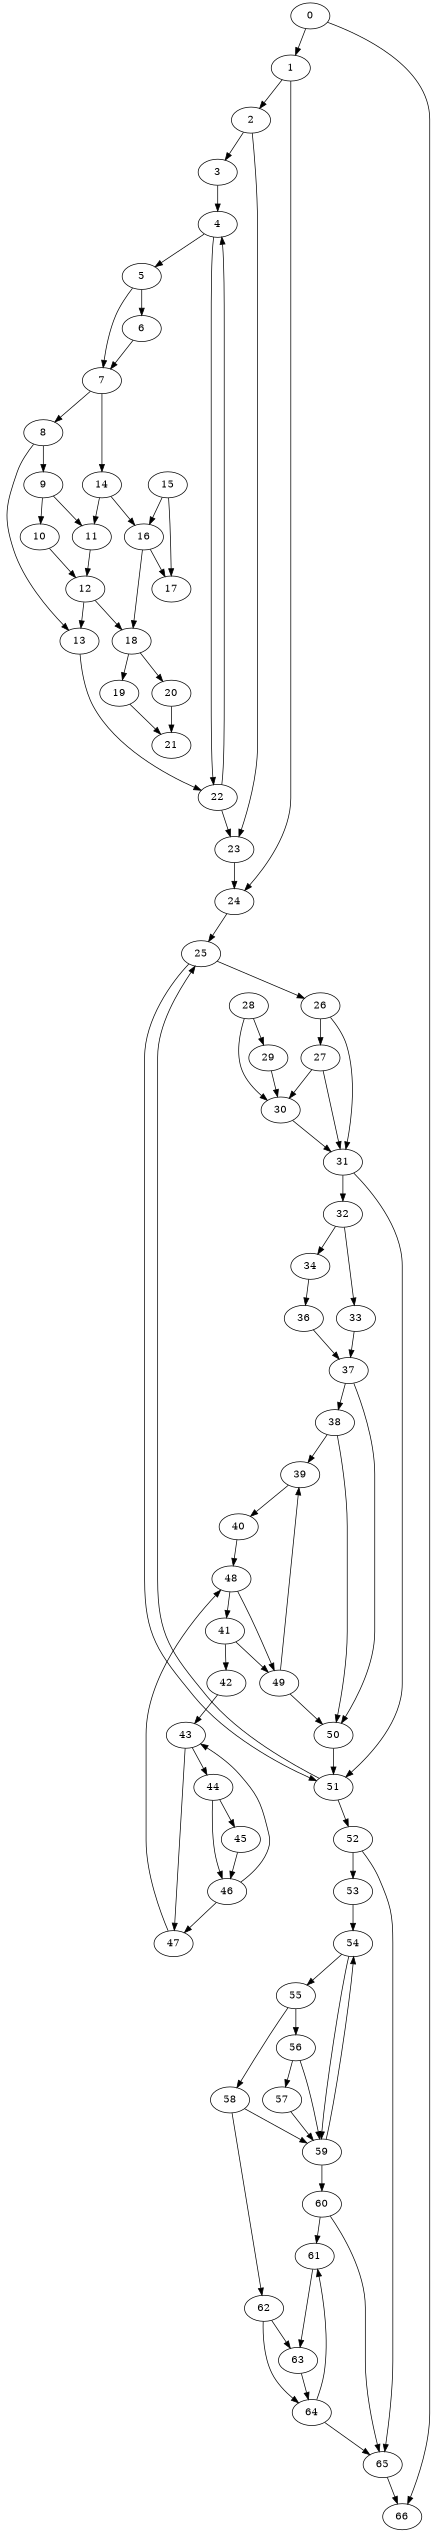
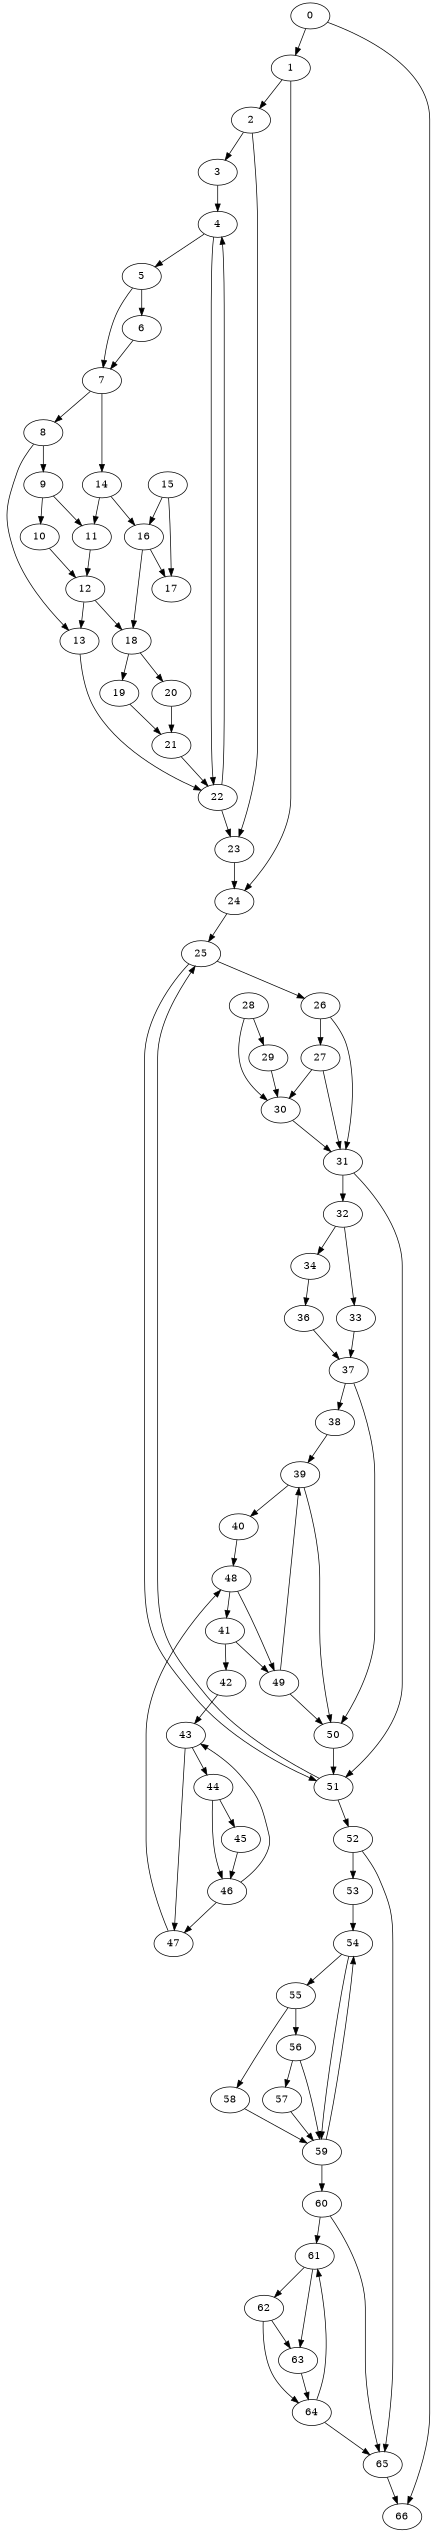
edge "21" -> "22": added
edge "38" -> "50": now "39" -> "50"
edge "58" -> "62": now "61" -> "62"
